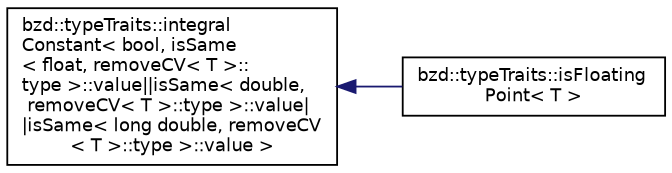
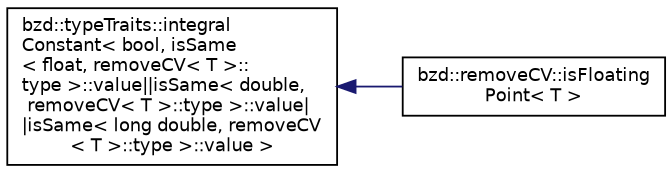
node "bzd::typeTraits::isFloating Point< T >": label "bzd::typeTraits::isFloating Point< T >" -> "bzd::removeCV::isFloating Point< T >"
